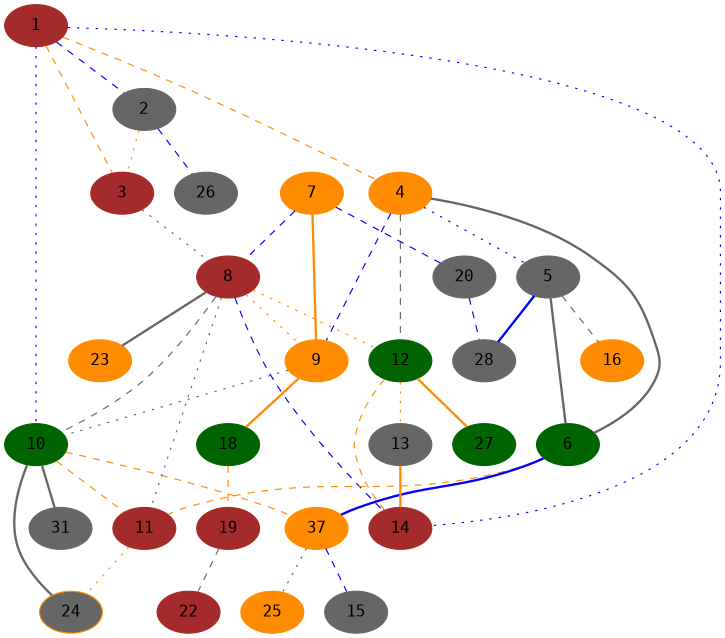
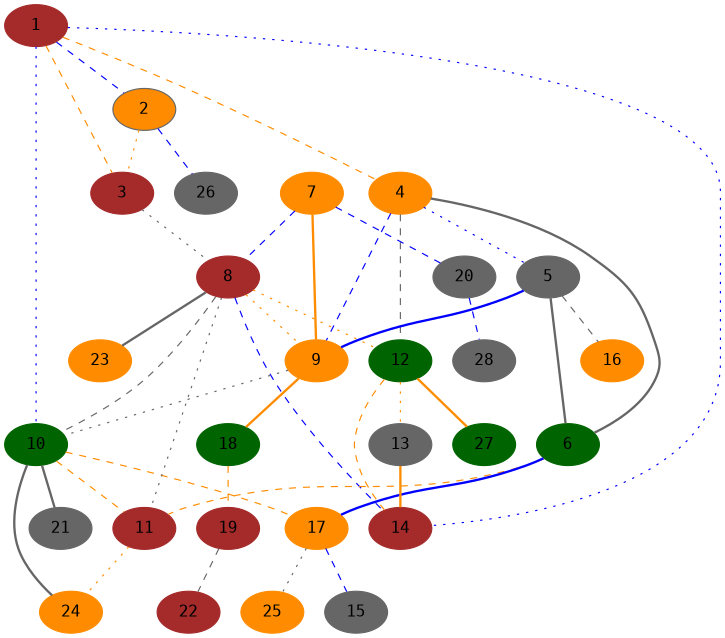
node "2": fillcolor gray40 -> darkorange
edge "5" -- "28": now "5" -- "9"
node "31": label "31" -> "21"
node "37": label "37" -> "17"
node "24": fillcolor gray40 -> darkorange
